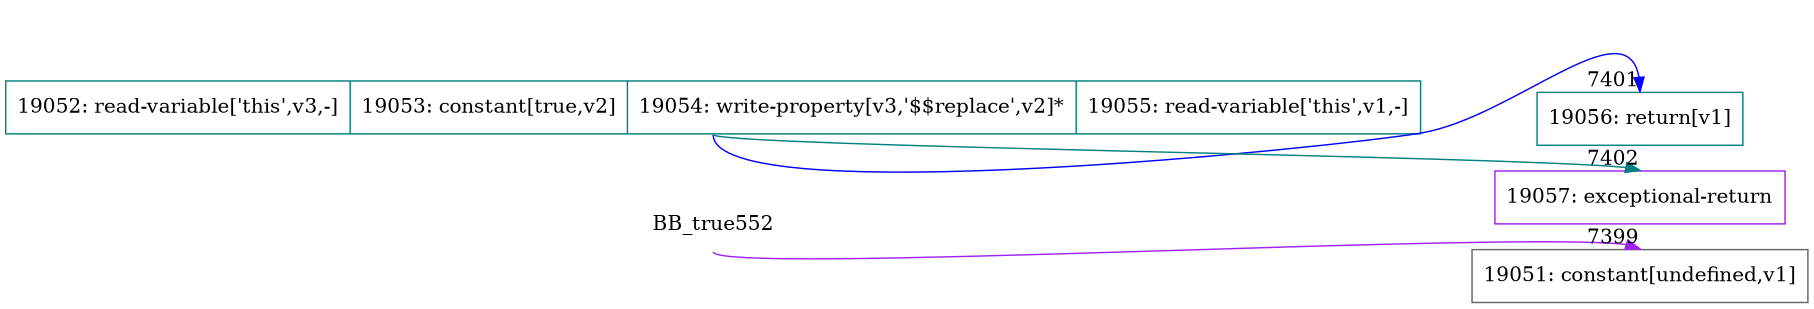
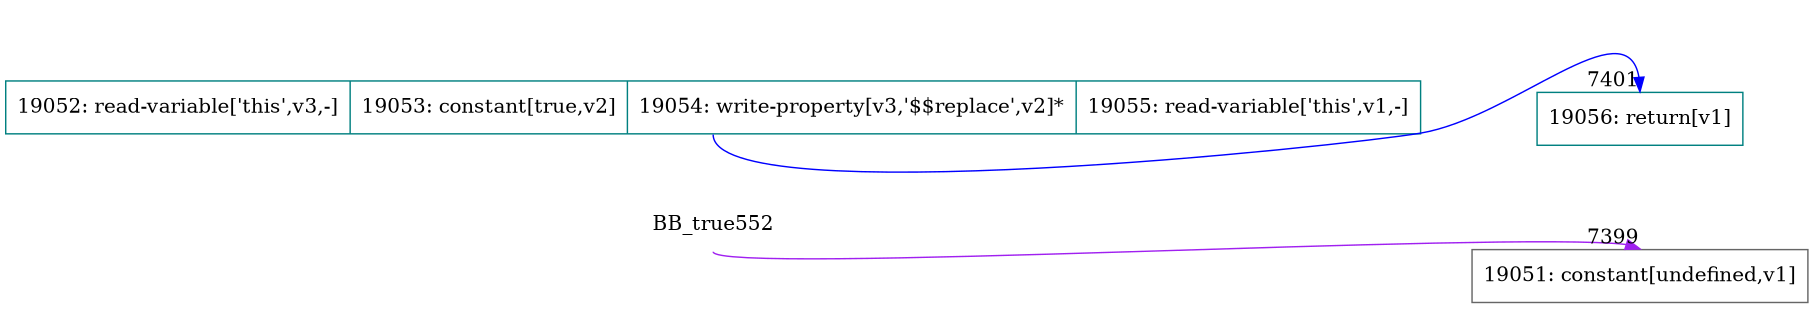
node "19057: exceptional-return": removed
